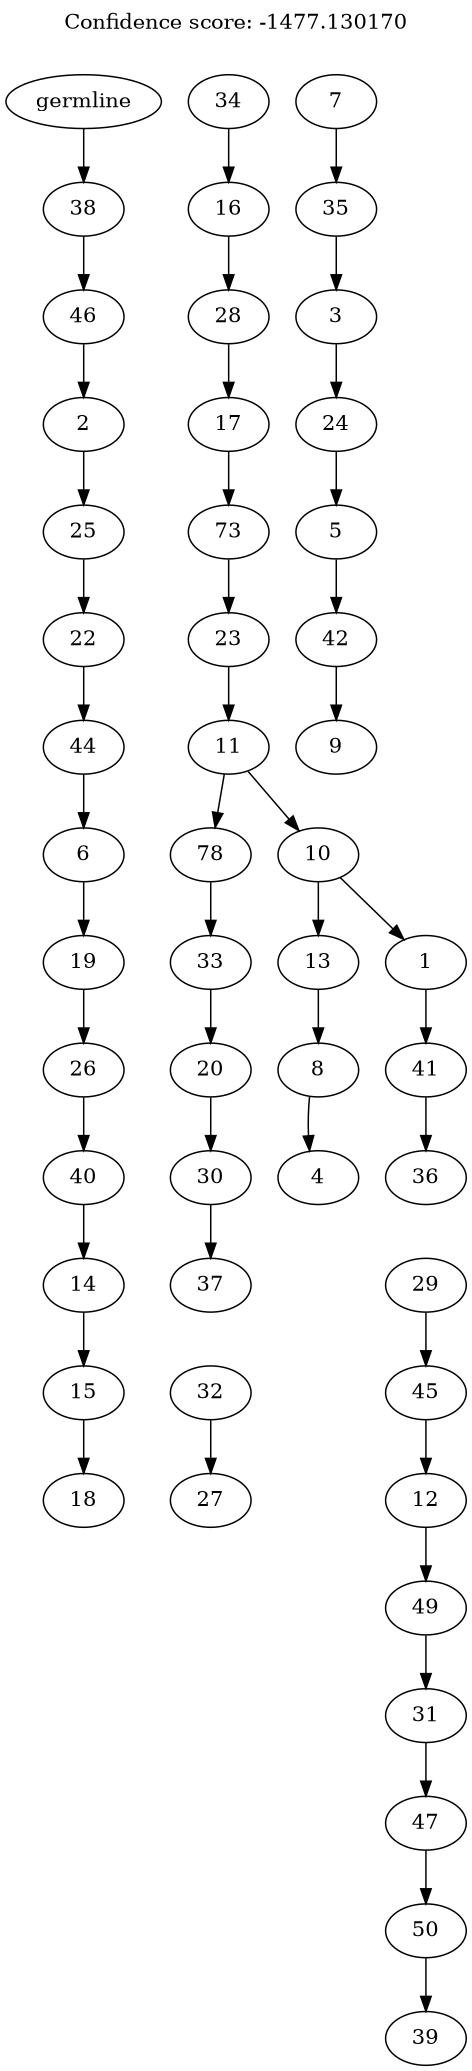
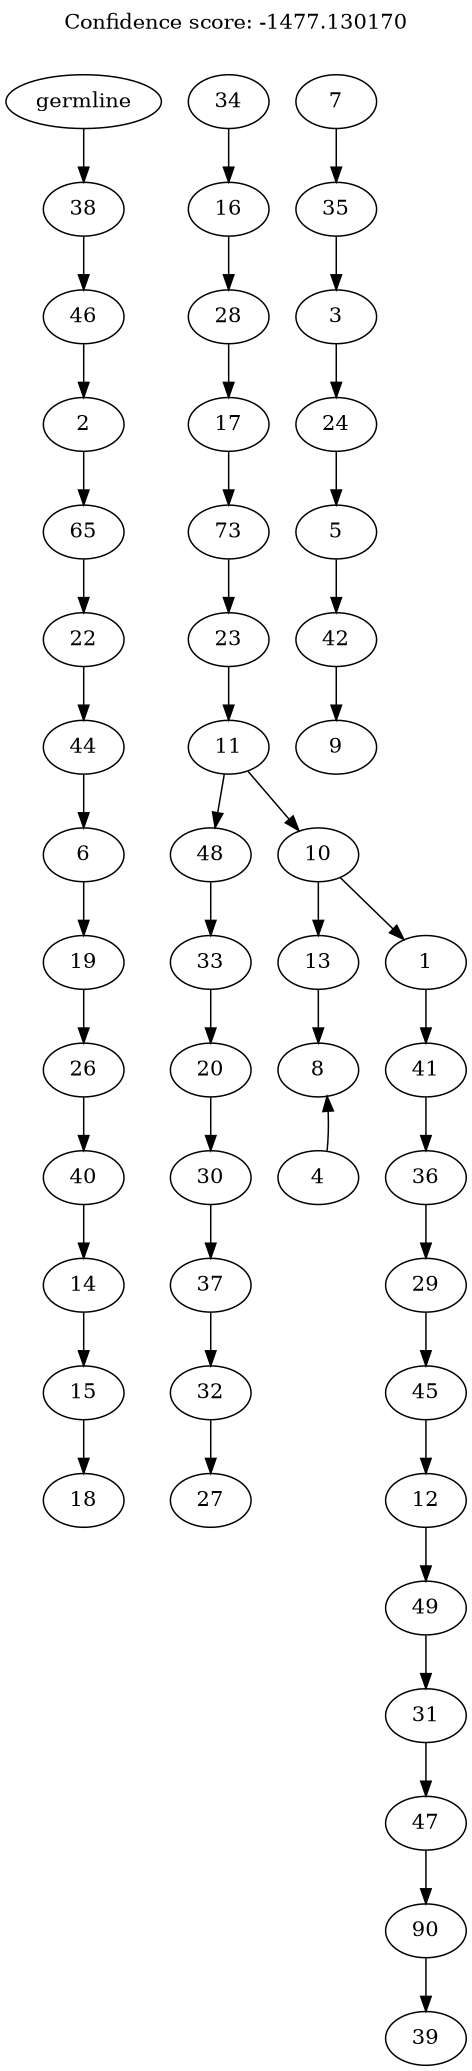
node "25": label "25" -> "65"
node "78": label "78" -> "48"
edge "8" -> "4": reversed
edge "36" -> "29": added
edge "37" -> "32": added
node "50": label "50" -> "90"
